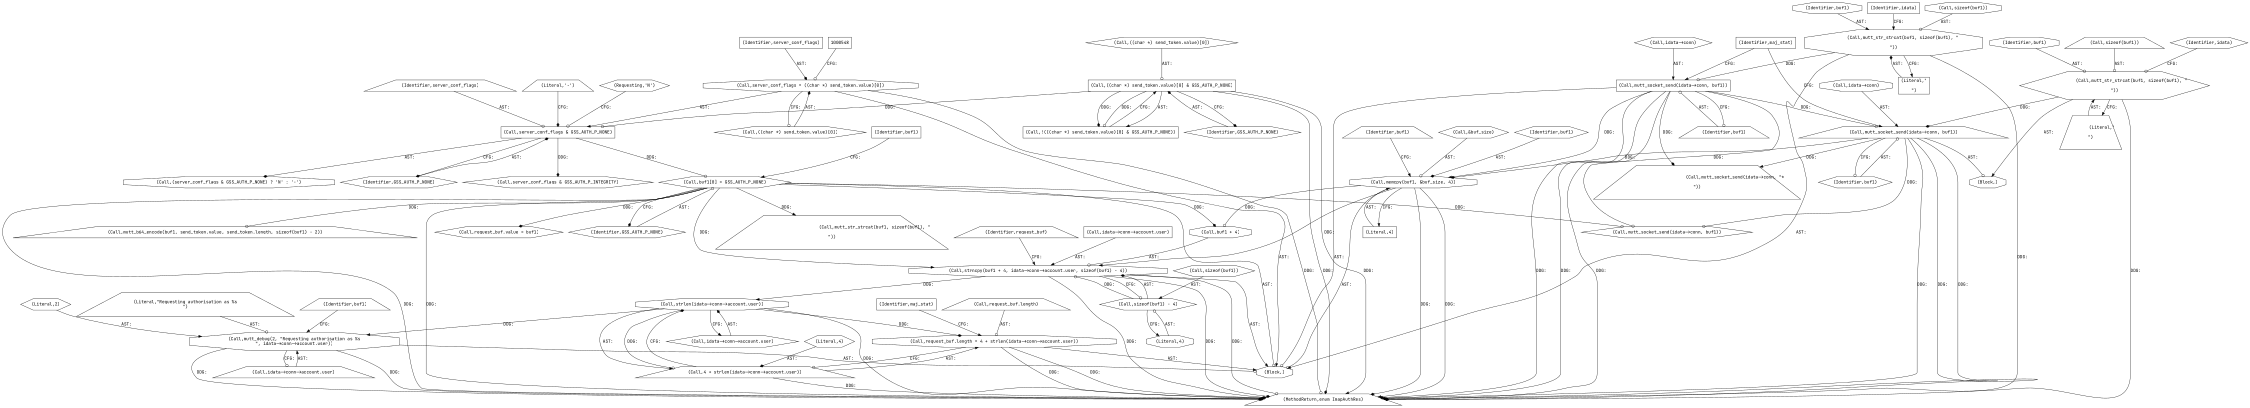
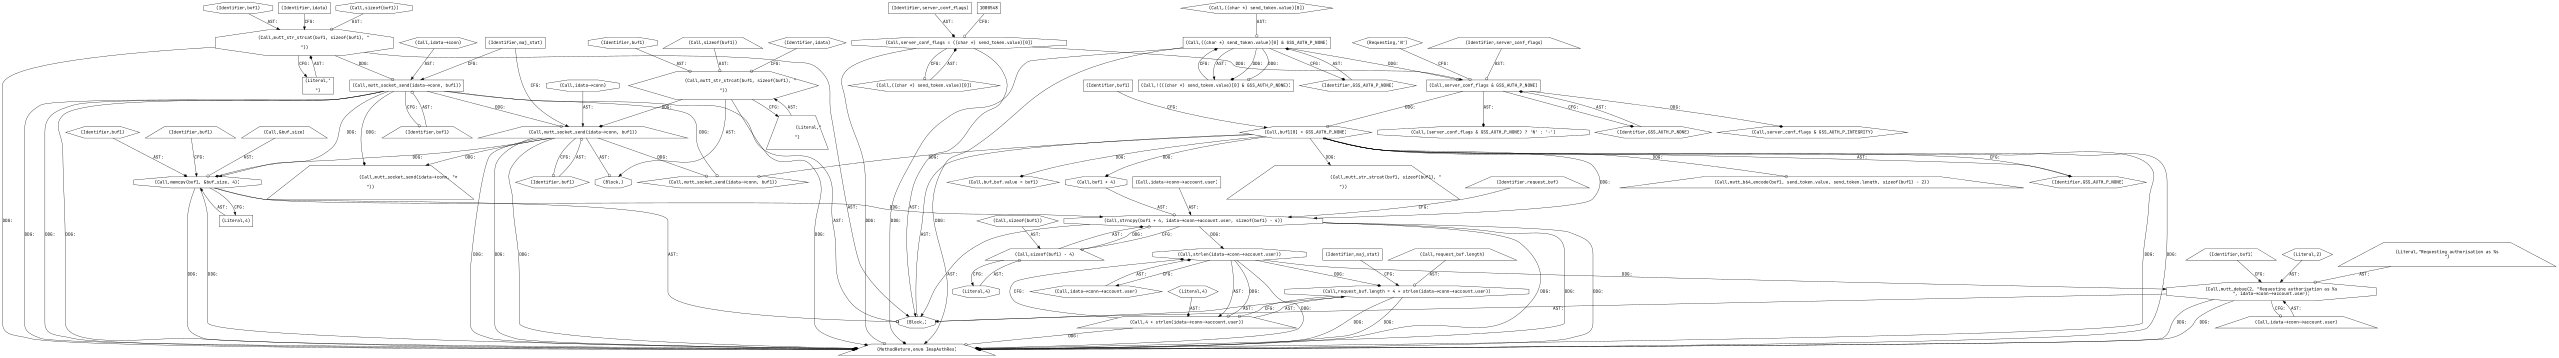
node "(Literal,'-')": removed
edge "(Call,server_conf_flags = ((char *) send_token.value)[0])" -> "(Call,server_conf_flags & GSS_AUTH_P_NONE)": label "AST: " -> "DDG: "
edge "(Call,!(((char *) send_token.value)[0] & GSS_AUTH_P_NONE))" -> "(Call,((char *) send_token.value)[0] & GSS_AUTH_P_NONE)": arrowhead normal -> diamond
node "(Call,&buf_size)": shape hexagon -> trapezium
edge "(Call,memcpy(buf1, &buf_size, 4))" -> "(Call,buf1 + 4)": removed, label "DDG:"
node "(Call,request_buf.value = buf1)": label "(Call,request_buf.value = buf1)" -> "(Call,buf_buf.value = buf1)"
node "(Call,sizeof(buf1) - 4)": shape hexagon -> trapezium
